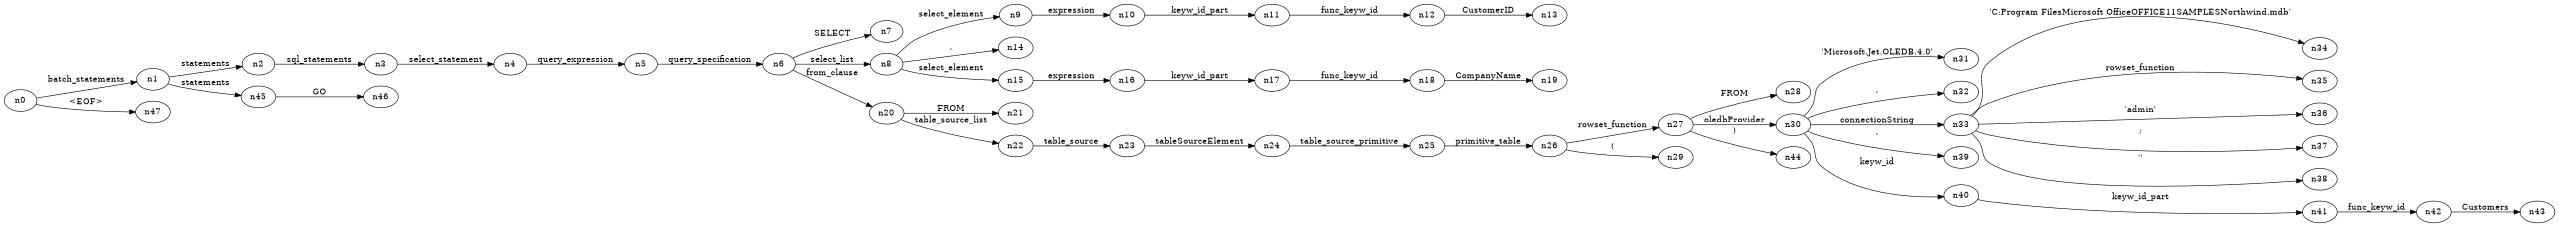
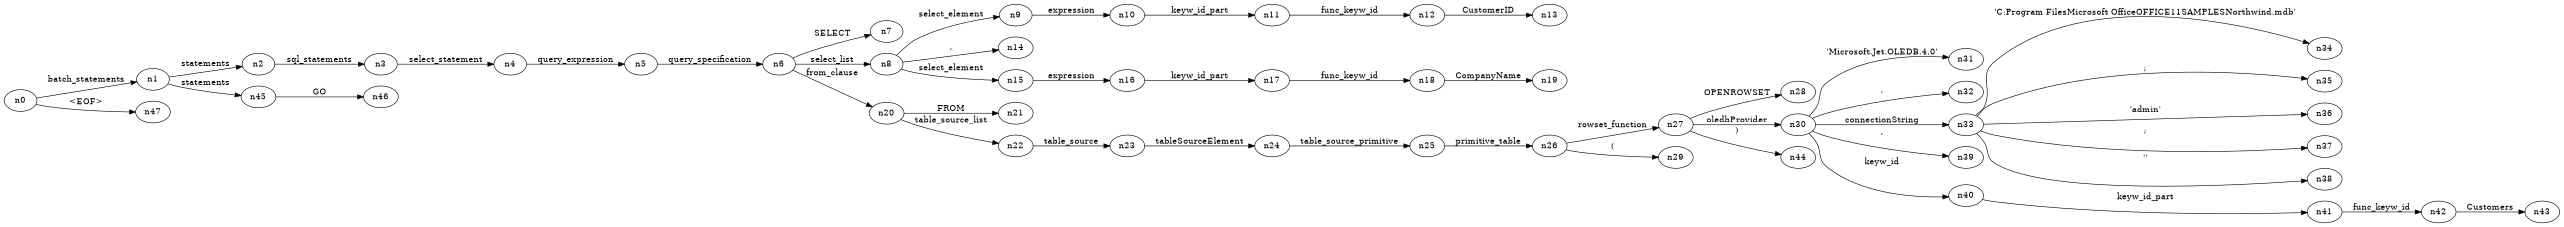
edge "n33" -> "n35": label "rowset_function" -> ";"
edge "n27" -> "n28": label "FROM" -> "OPENROWSET"
